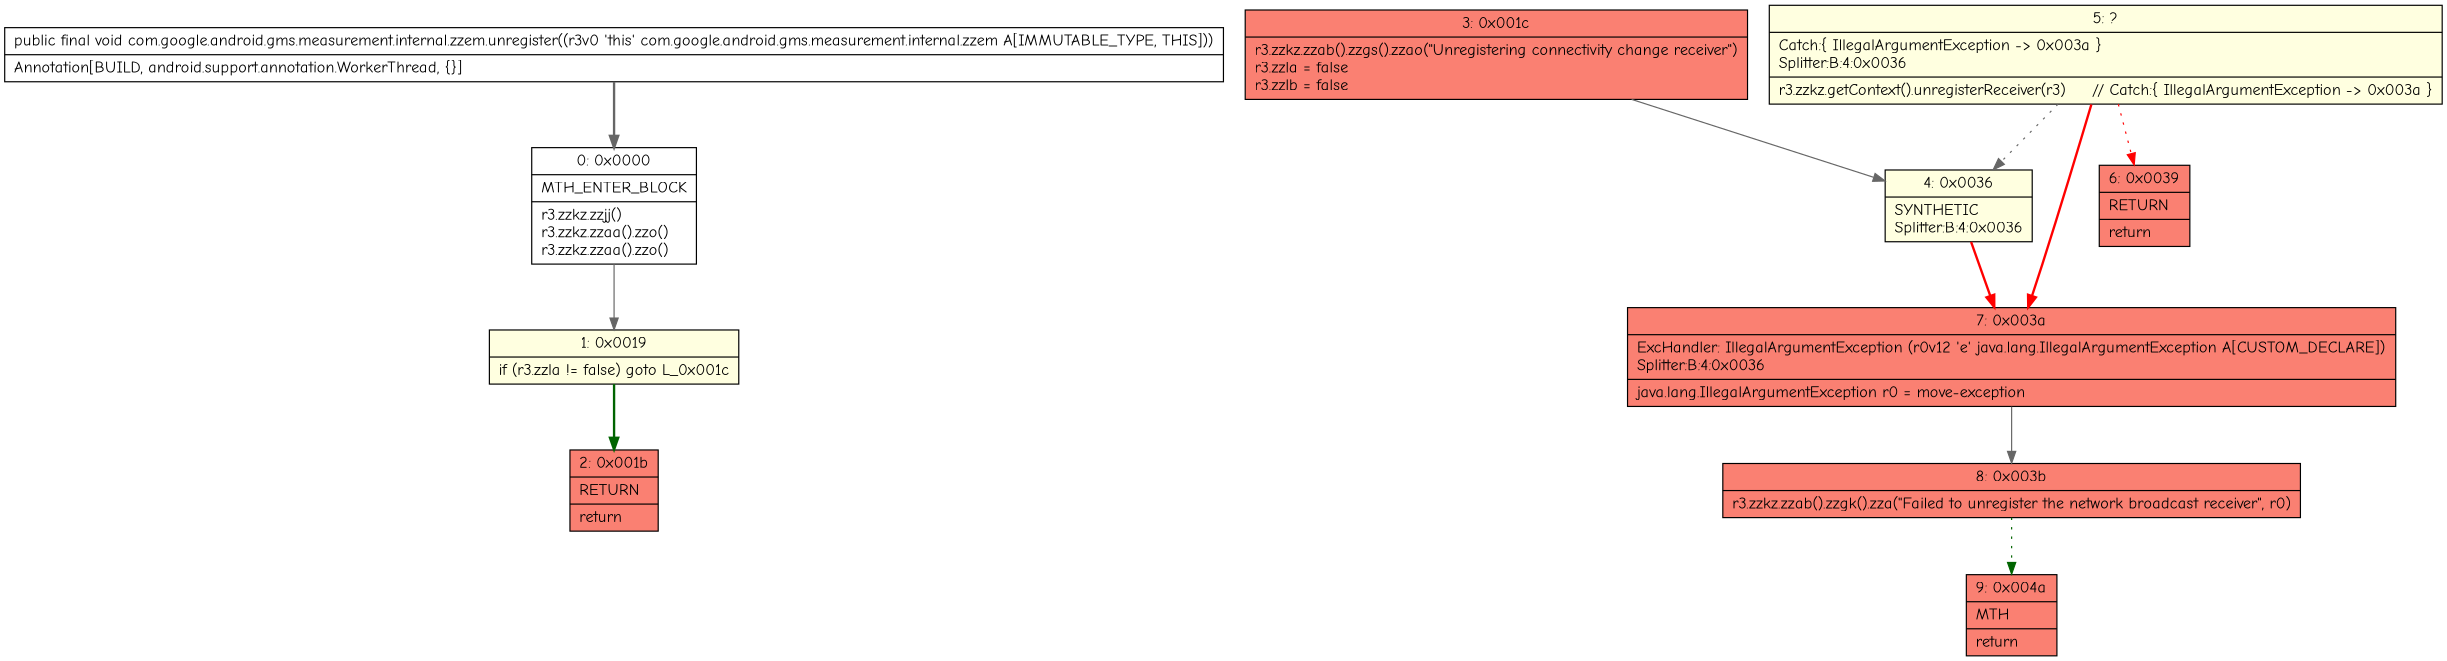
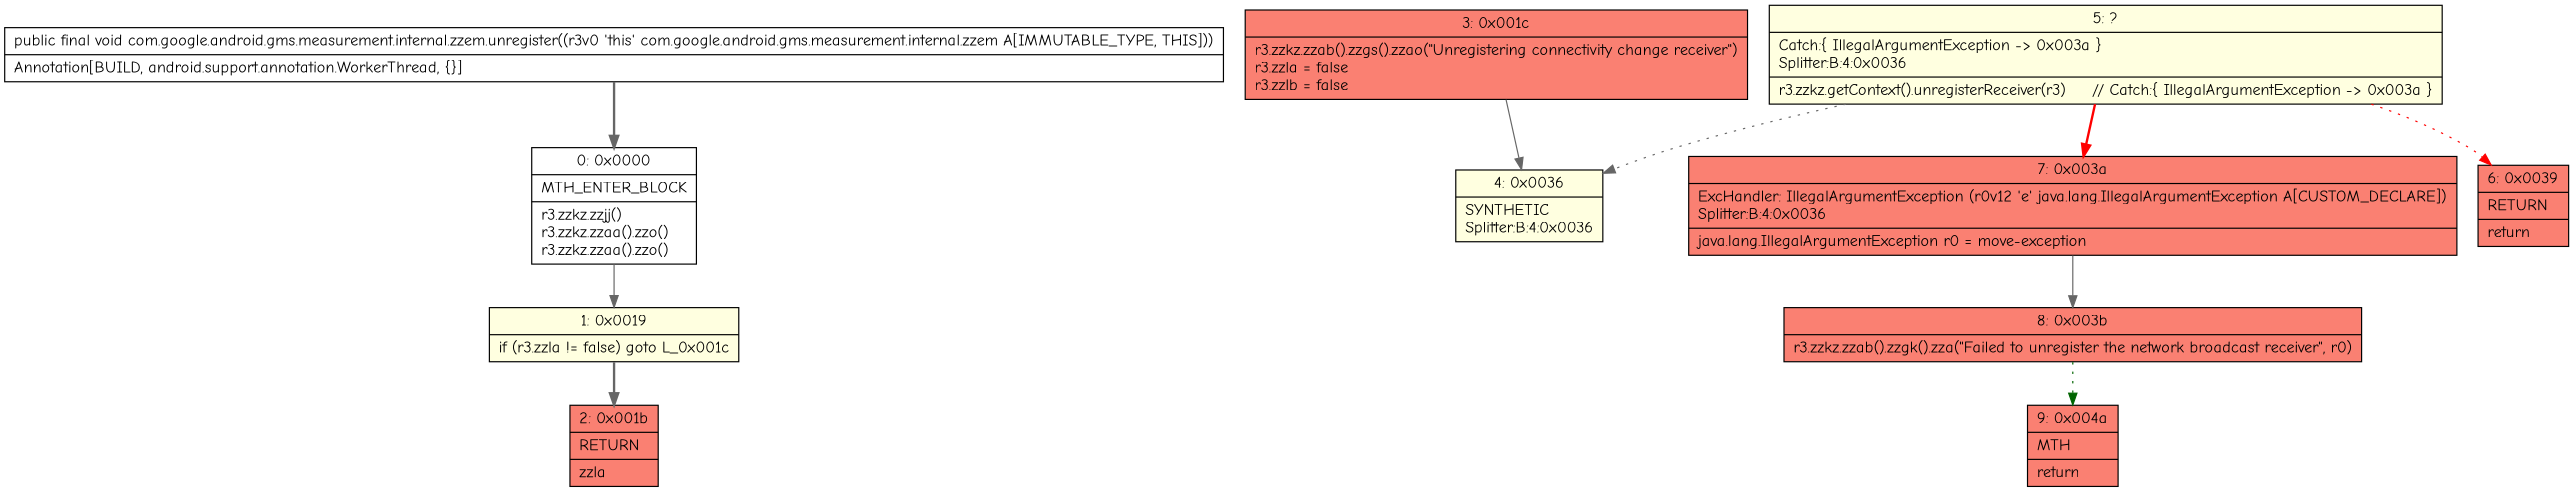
edge "4: 0x0036" -> "7: 0x003a": removed
edge "1: 0x0019" -> "2: 0x001b": color darkgreen -> gray40
node "2: 0x001b": text "return" -> "zzla"
